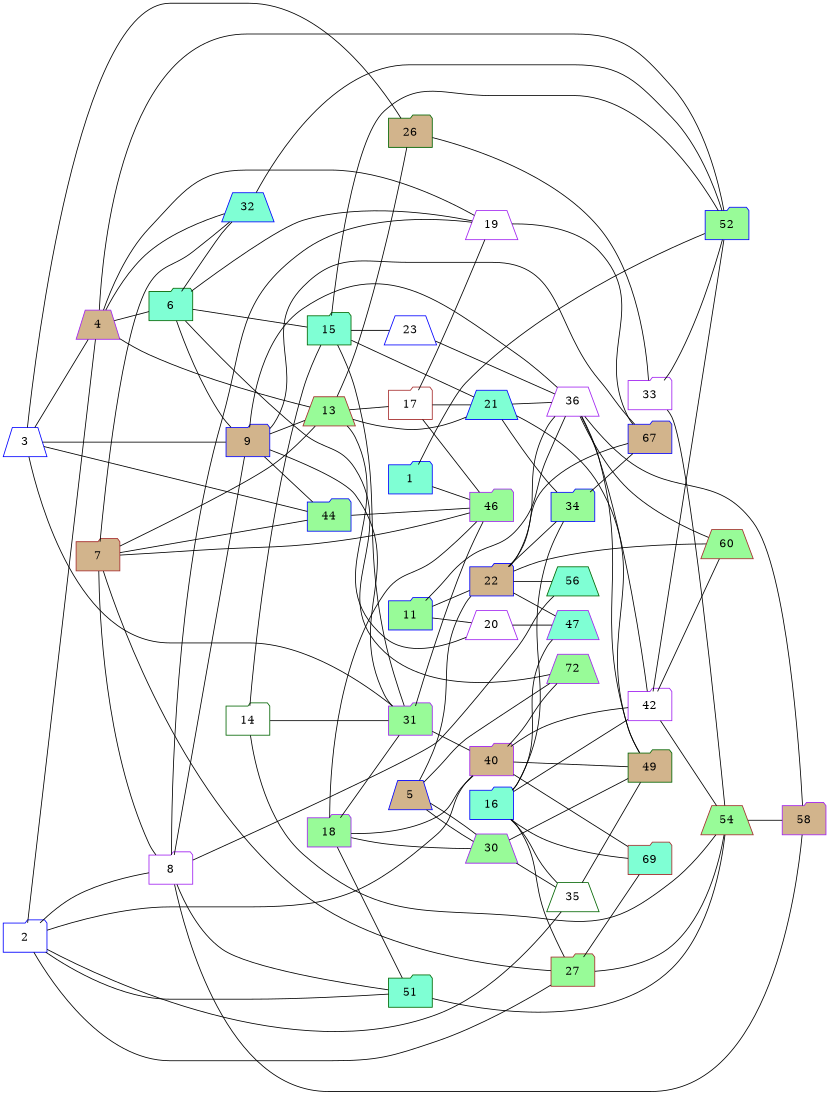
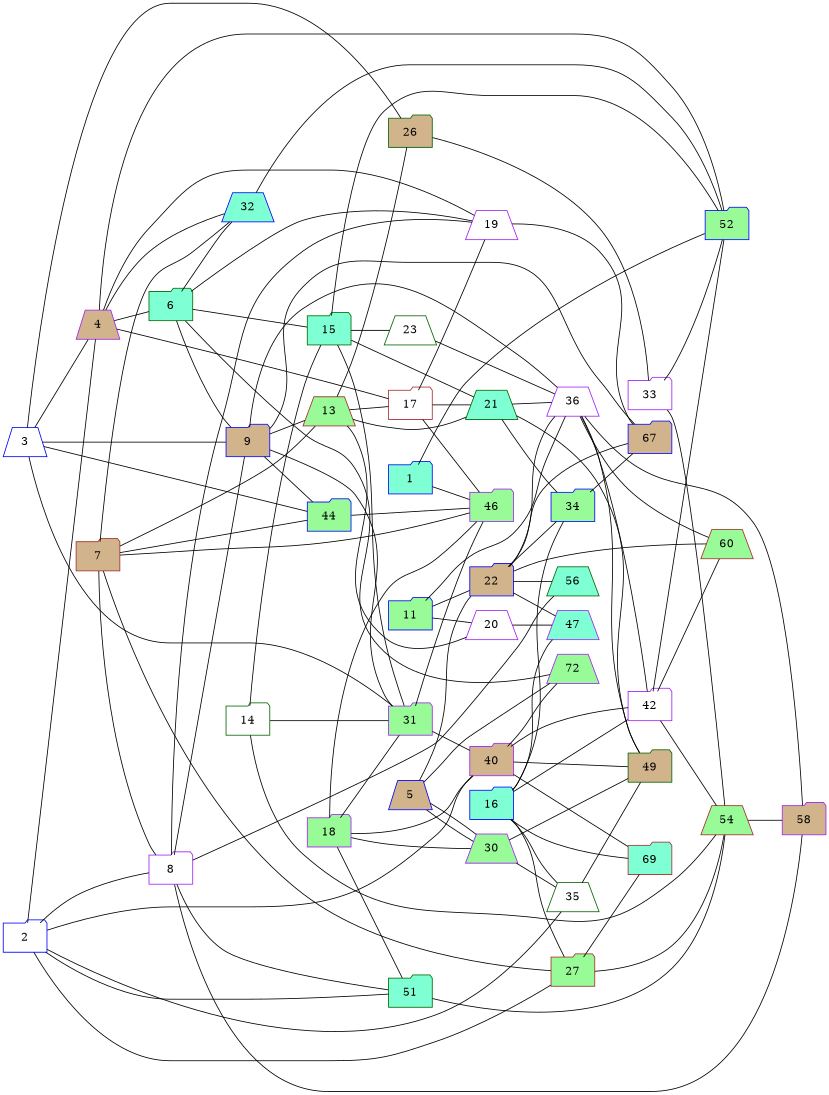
node "23": color blue -> darkgreen
edge "4" -- "13": now "4" -- "17"
node "21": color blue -> darkgreen
